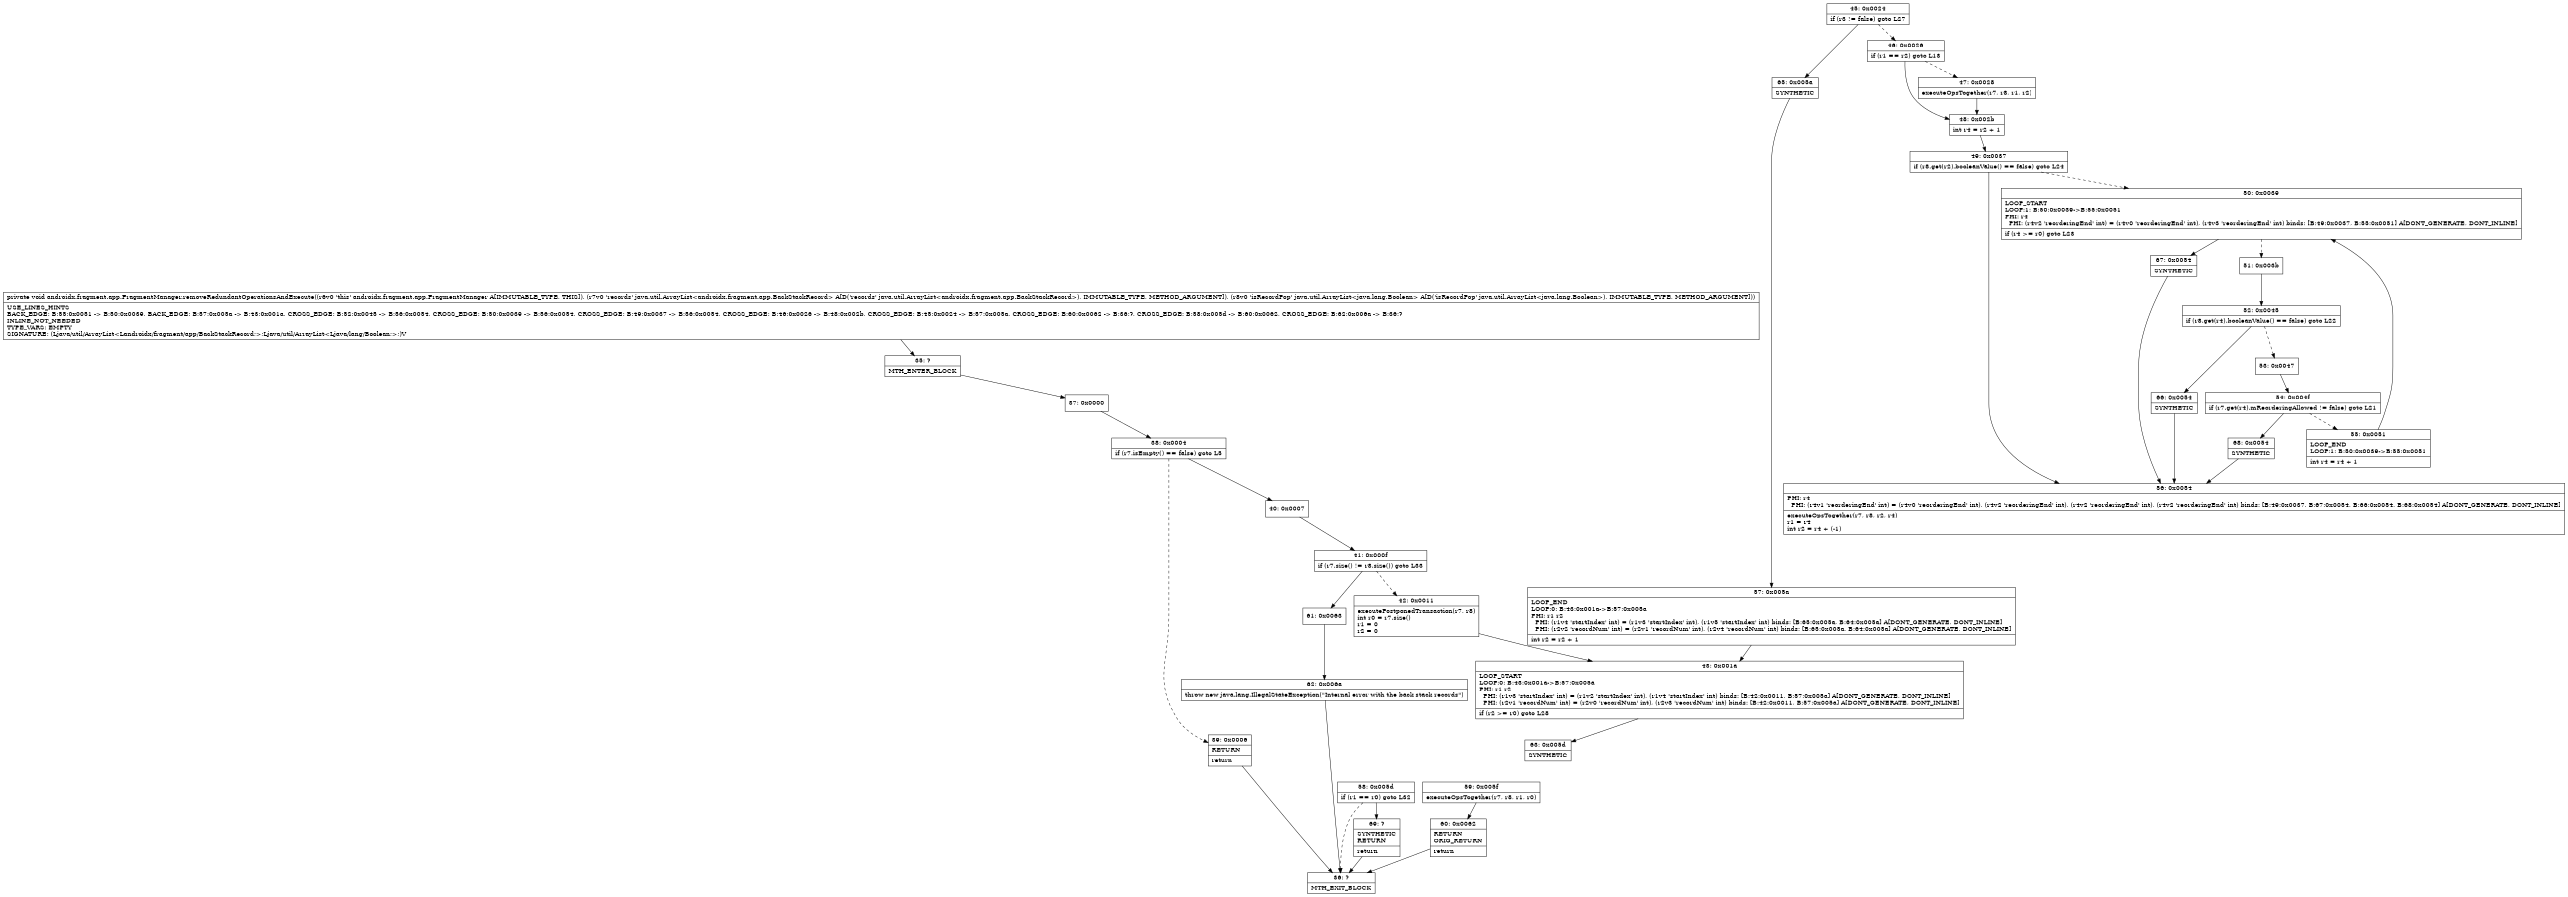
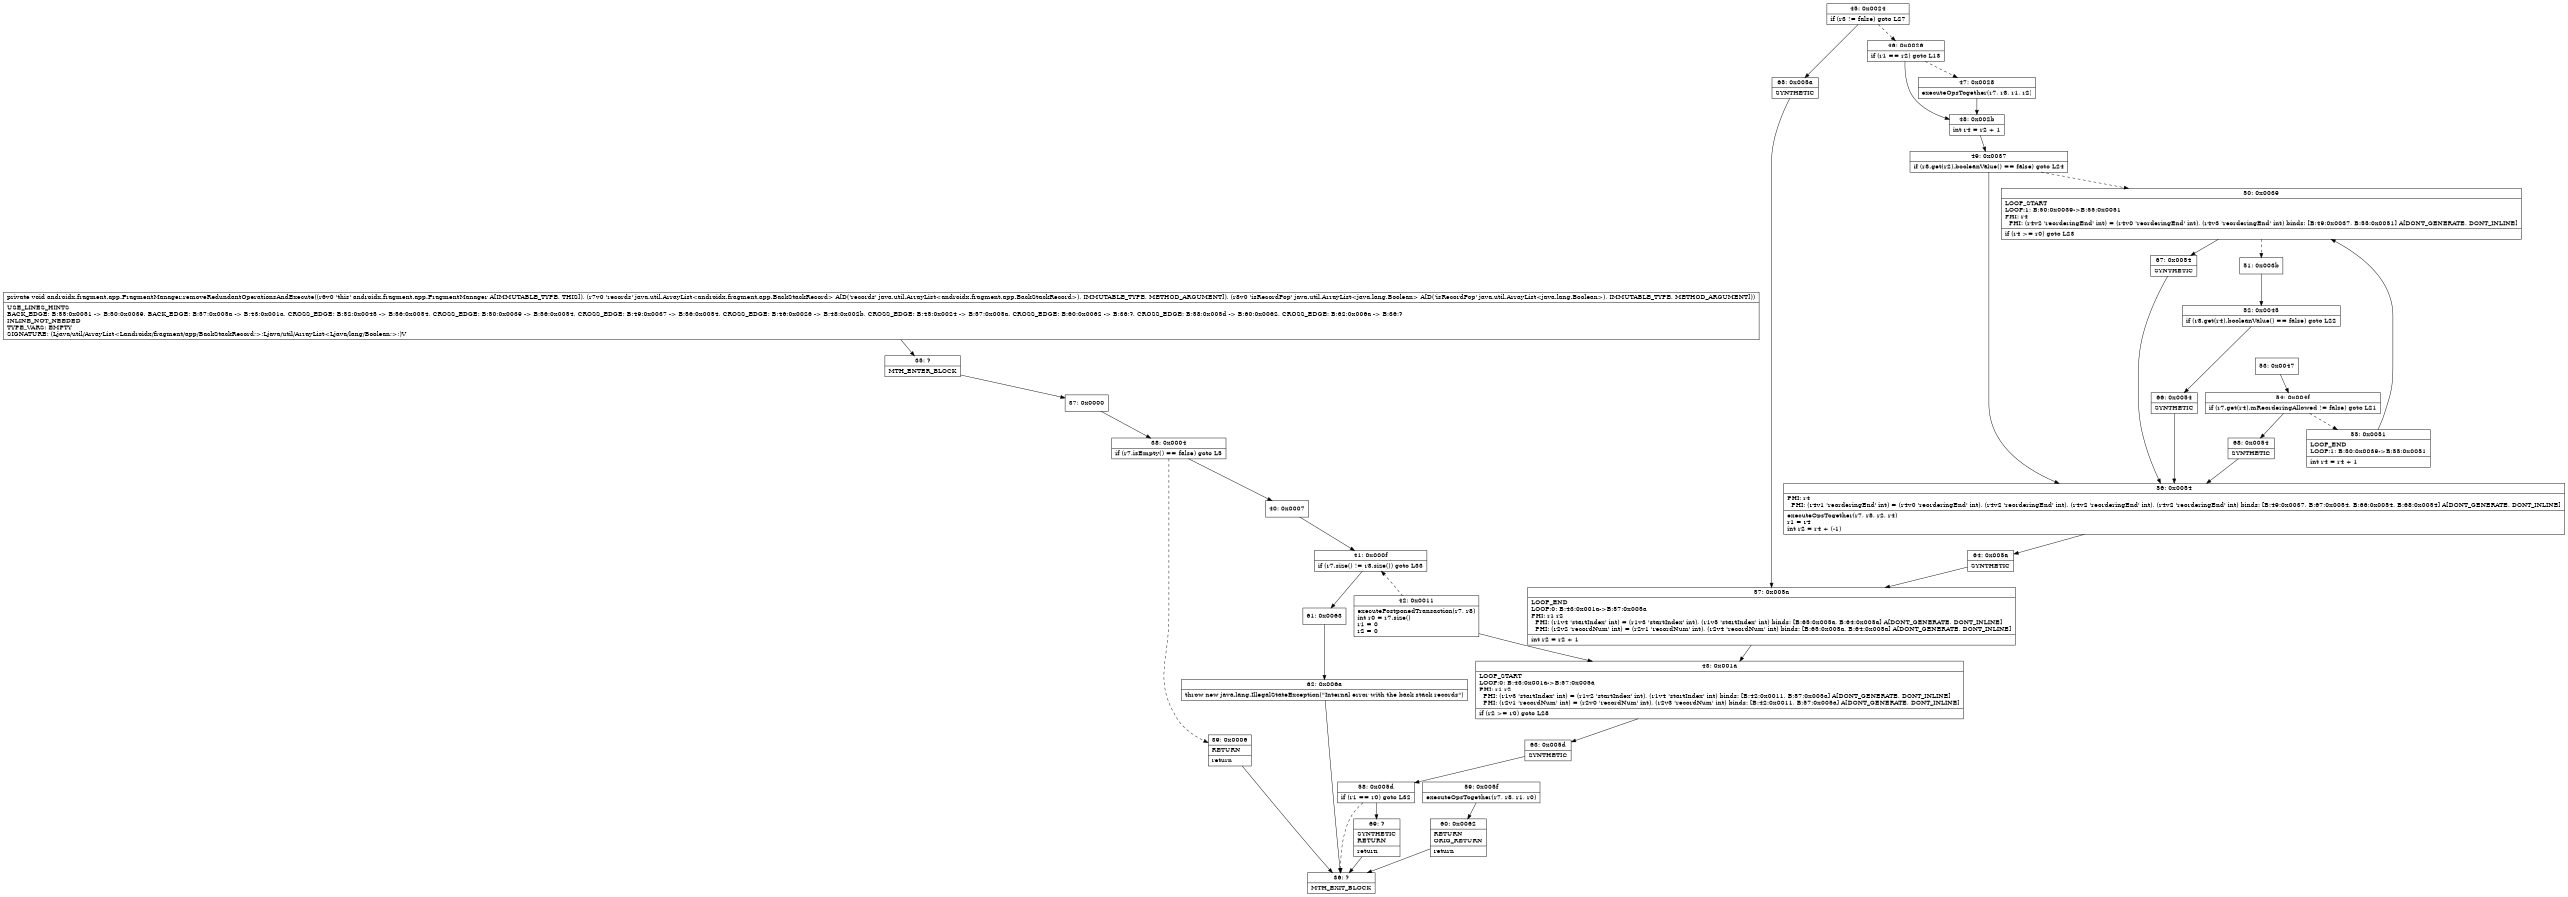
edge "52: 0x0045" -> "53: 0x0047": removed
node "64: 0x005a": added
edge "41: 0x000f" -> "42: 0x0011": reversed
edge "63: 0x005d" -> "58: 0x005d": added
